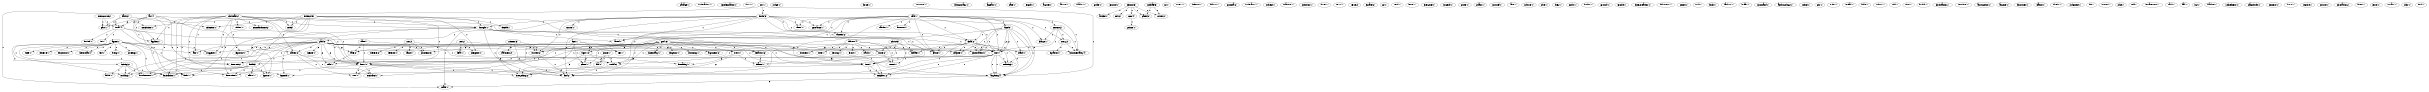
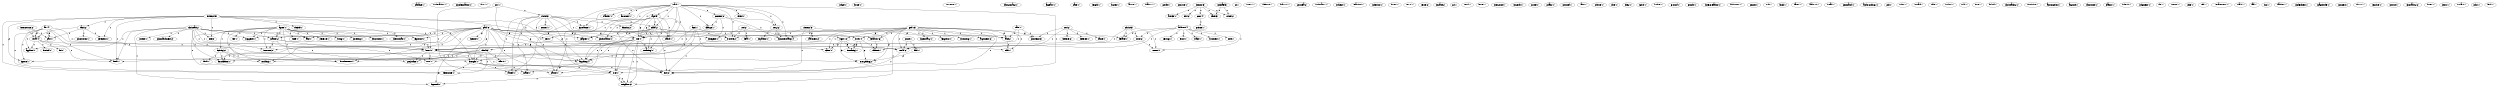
node "hates(1)": added
node "notice(1)": removed
edge "doubt(3)" -> "vilest(1)": removed, label "1"
edge "leviticus(5)" -> "conclusion(1)": now "leviticus(5)" -> "basis(2)"
edge "thought(1)" -> "paul(8)": reversed
